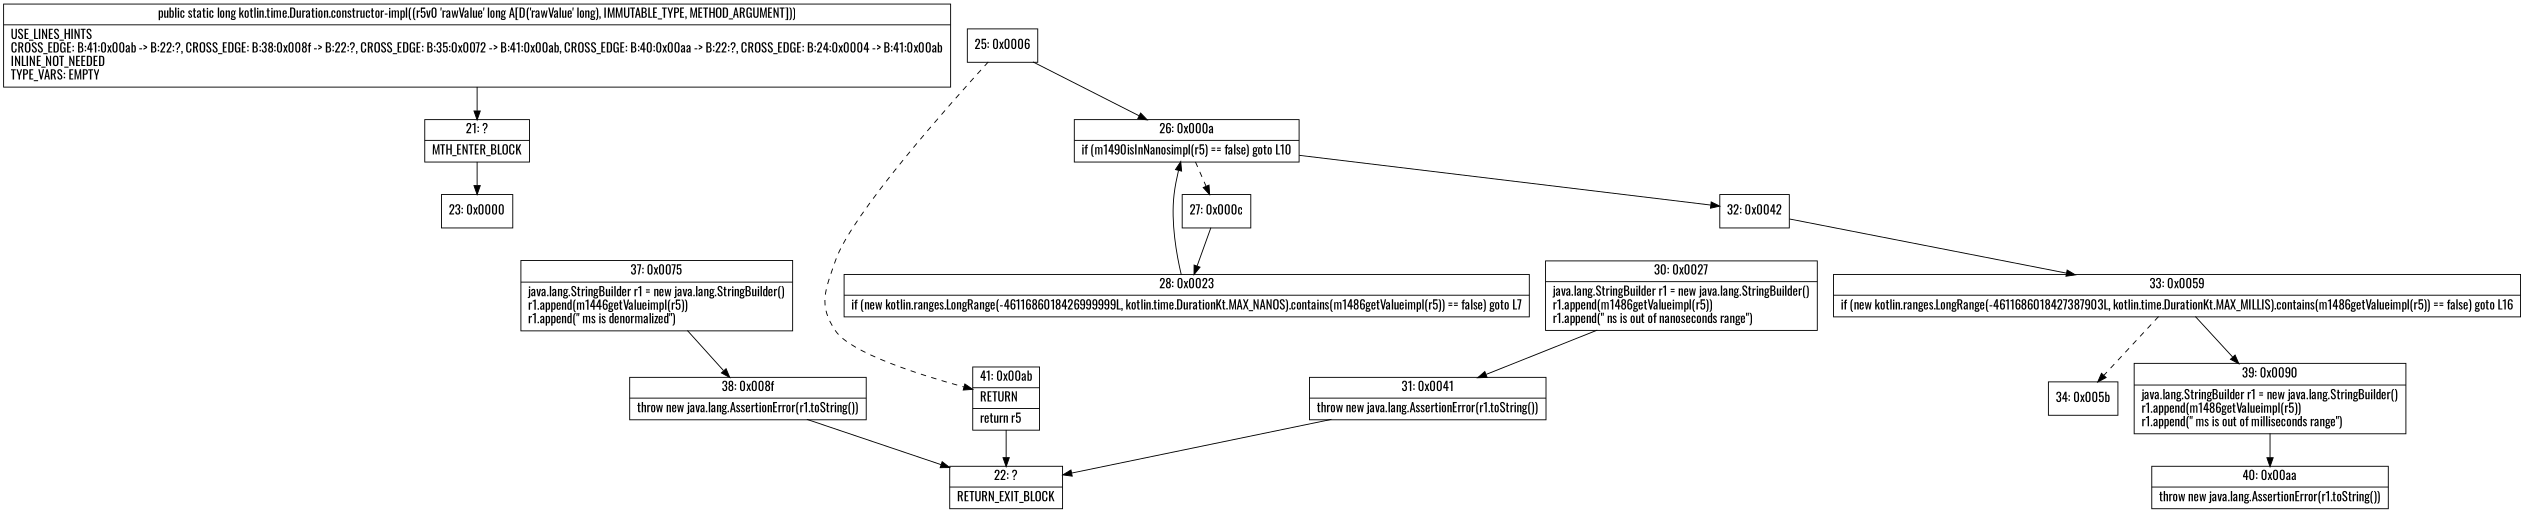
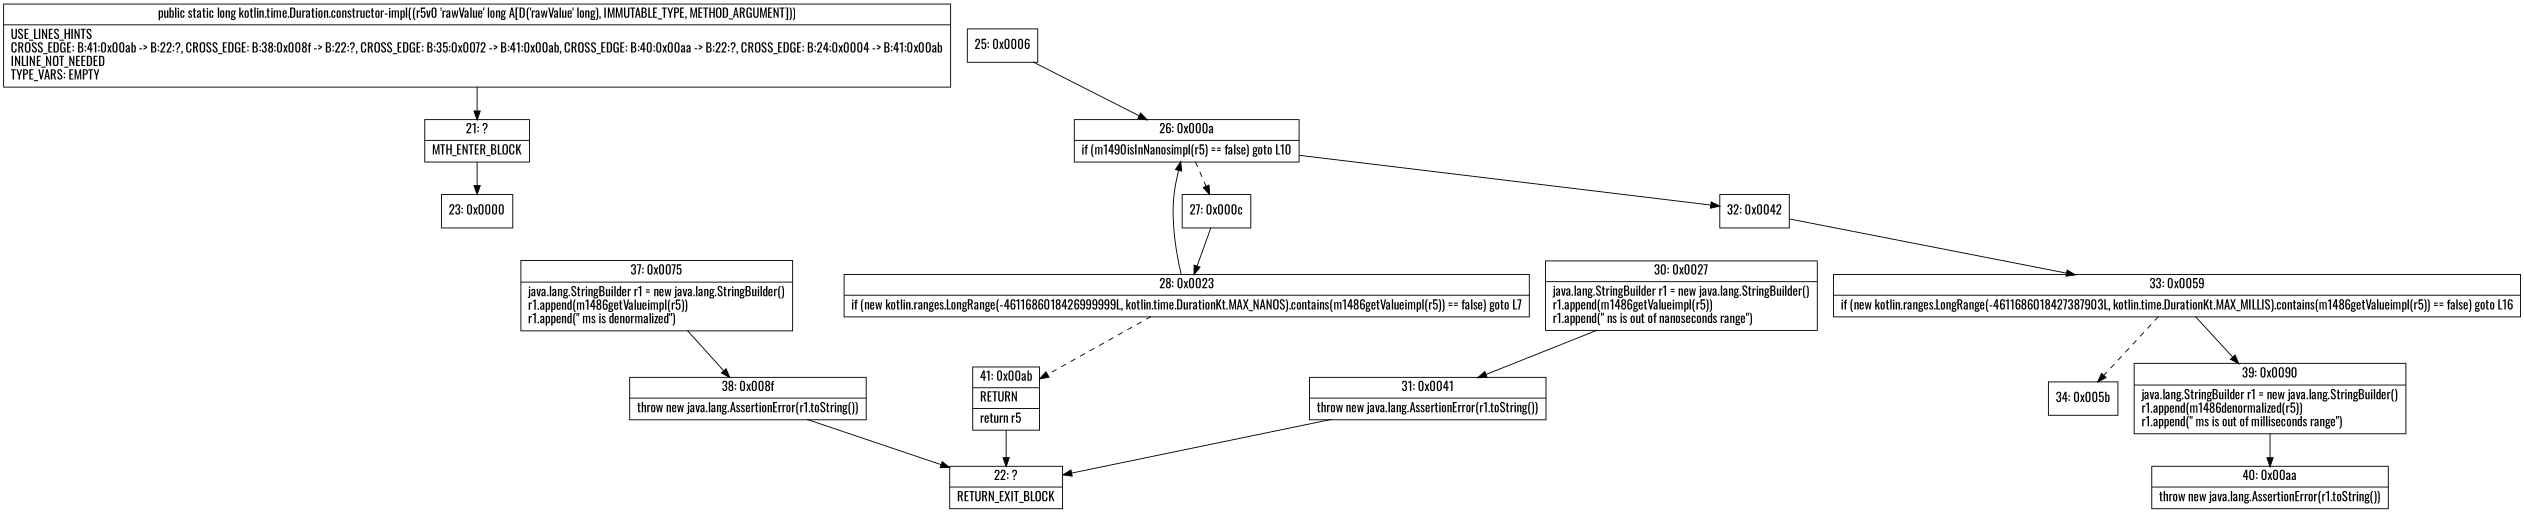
edge "25: 0x0006" -> "41: 0x00ab": now "28: 0x0023" -> "41: 0x00ab"
node "37: 0x0075": text "r1.append(m1446getValueimpl(r5))" -> "r1.append(m1486getValueimpl(r5))"
node "39: 0x0090": text "r1.append(m1486getValueimpl(r5))" -> "r1.append(m1486denormalized(r5))"
